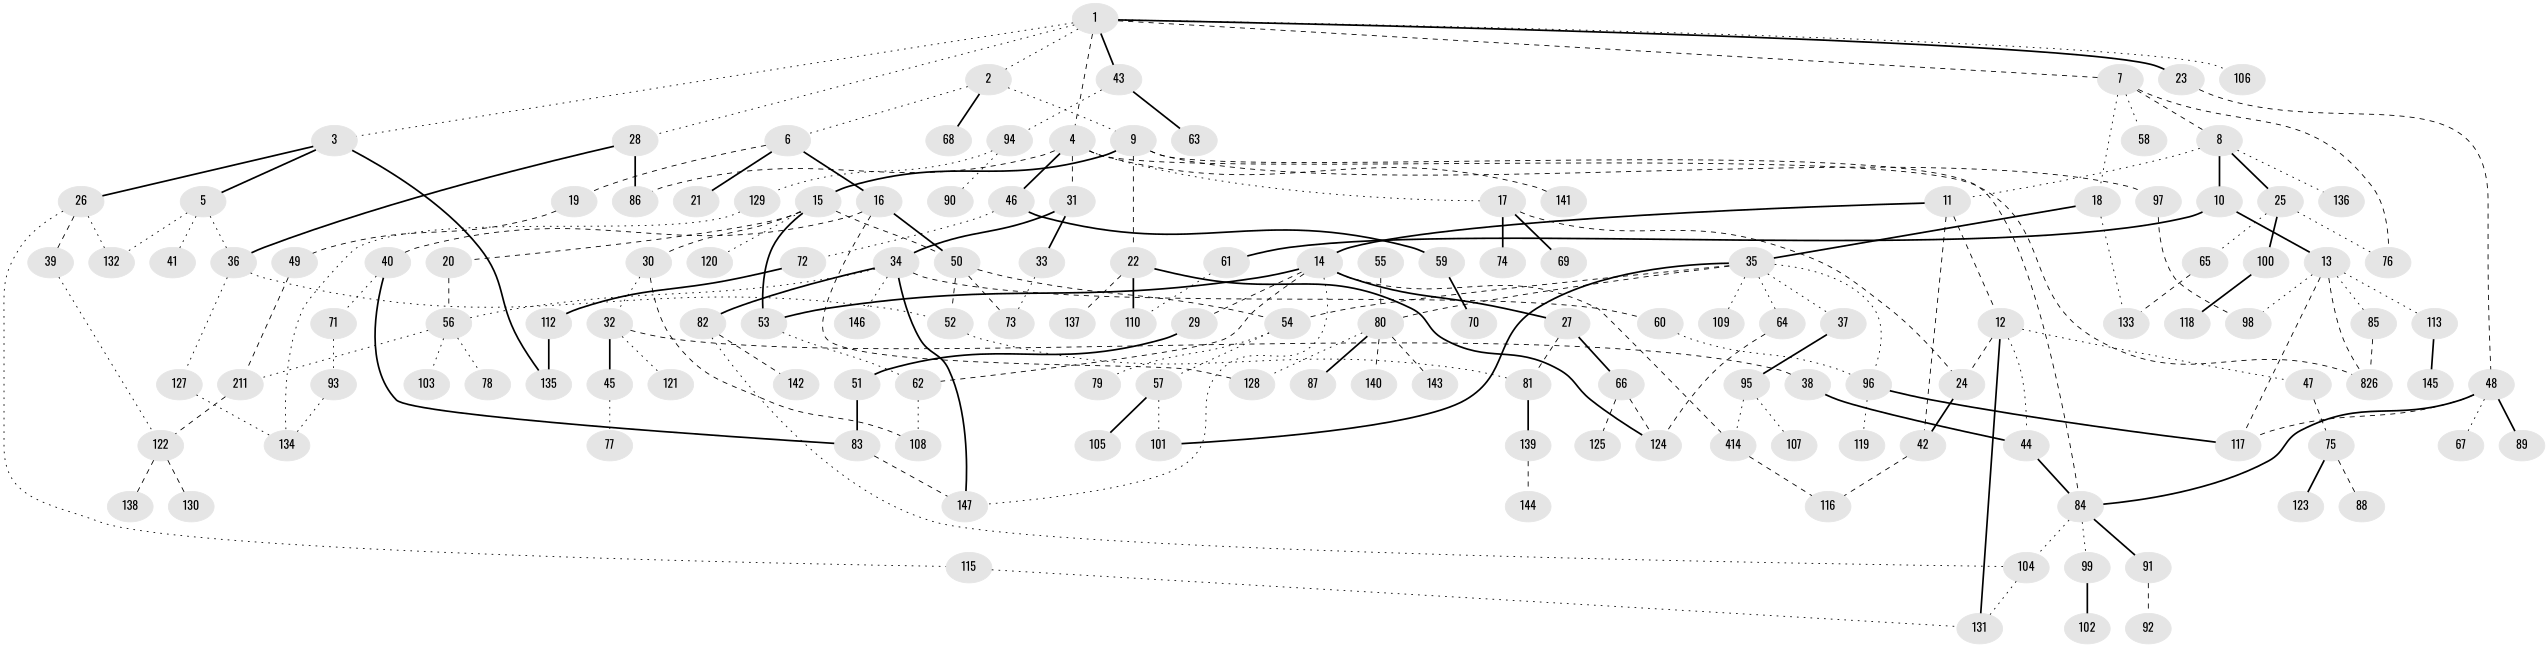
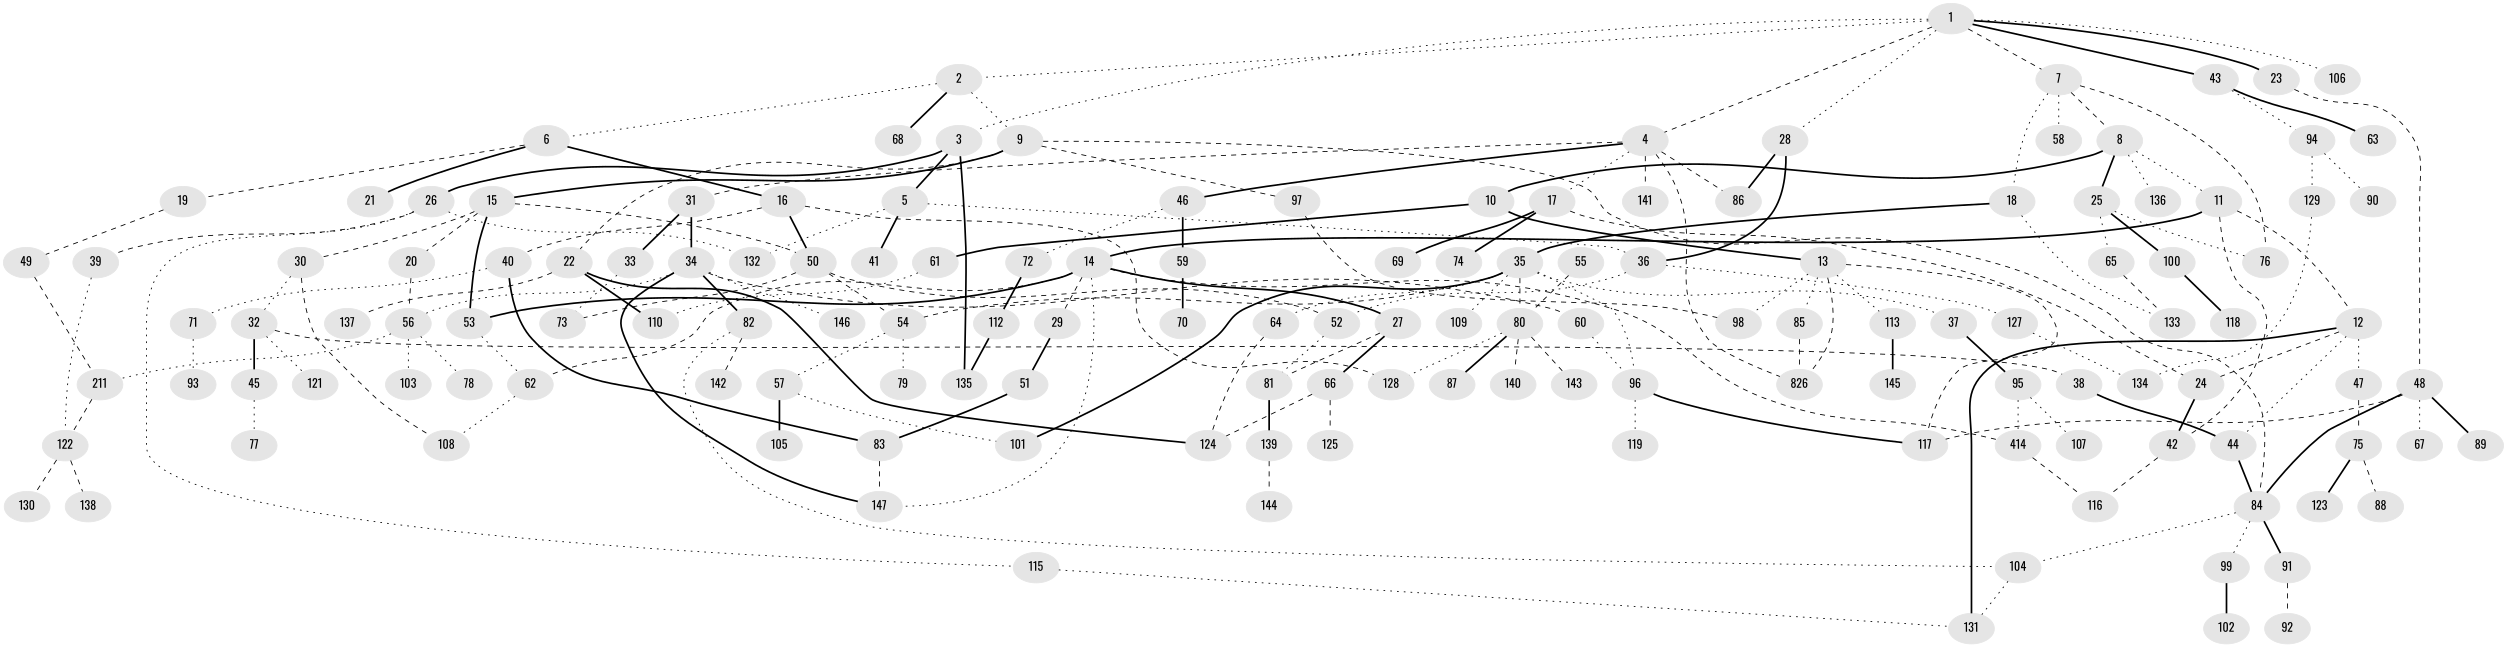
edge "5" -- "41": style dotted -> bold
node "120": removed
edge "93" -- "134": removed
